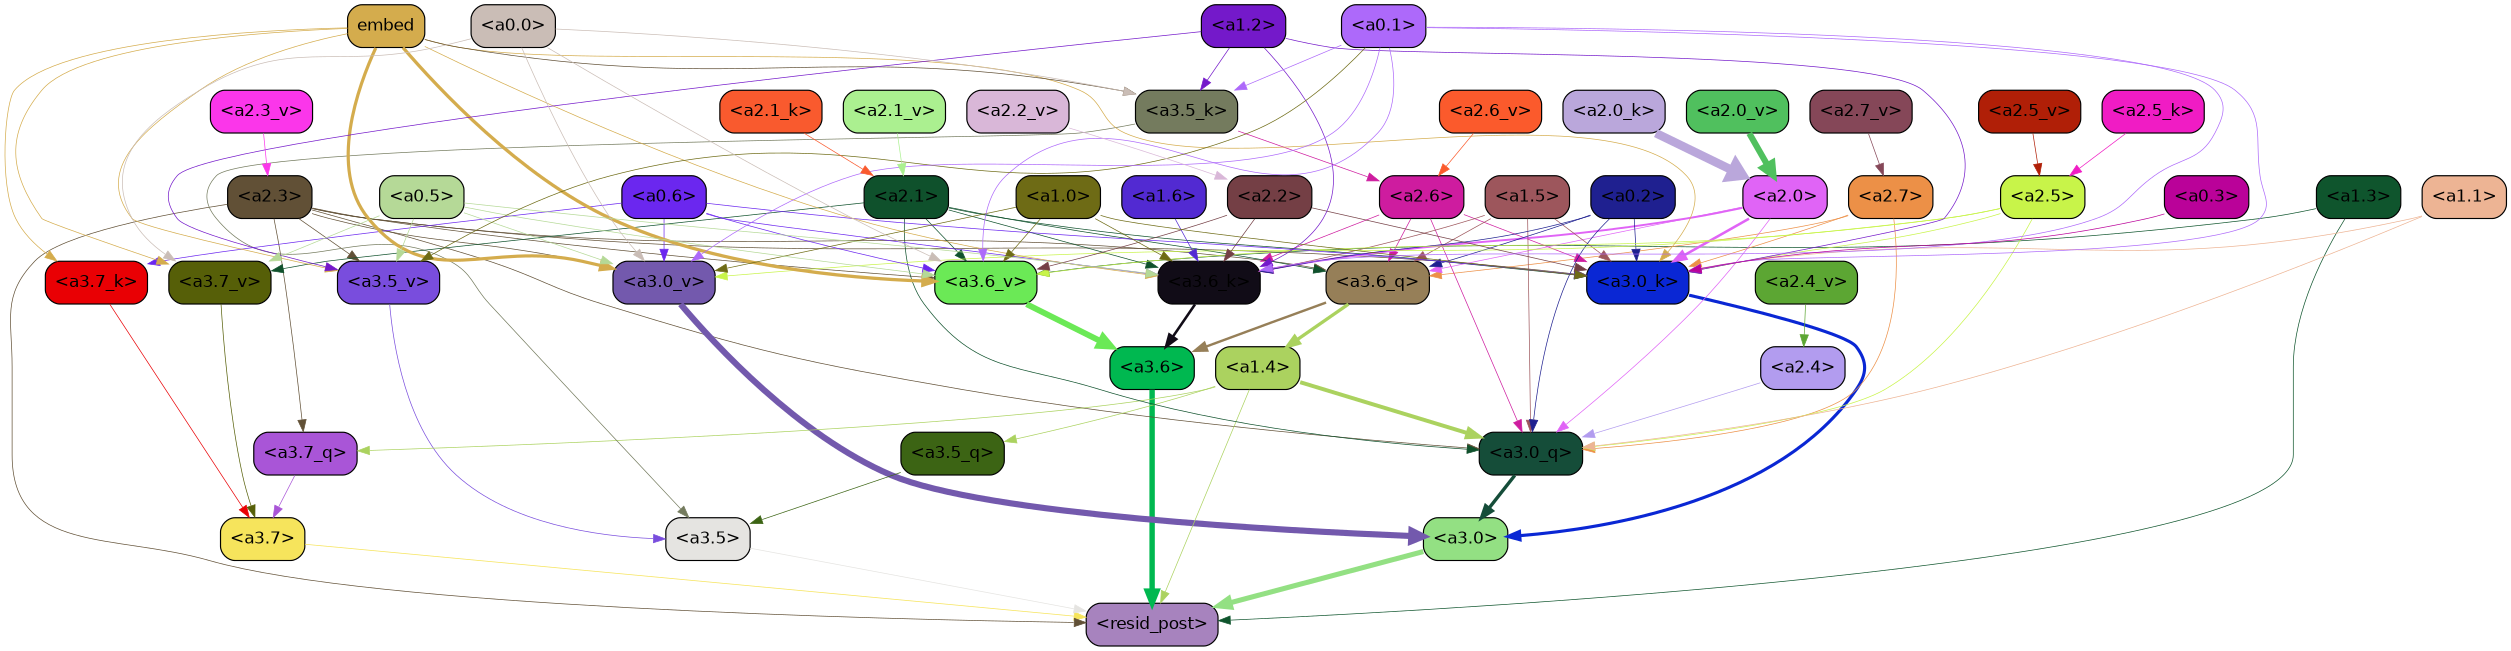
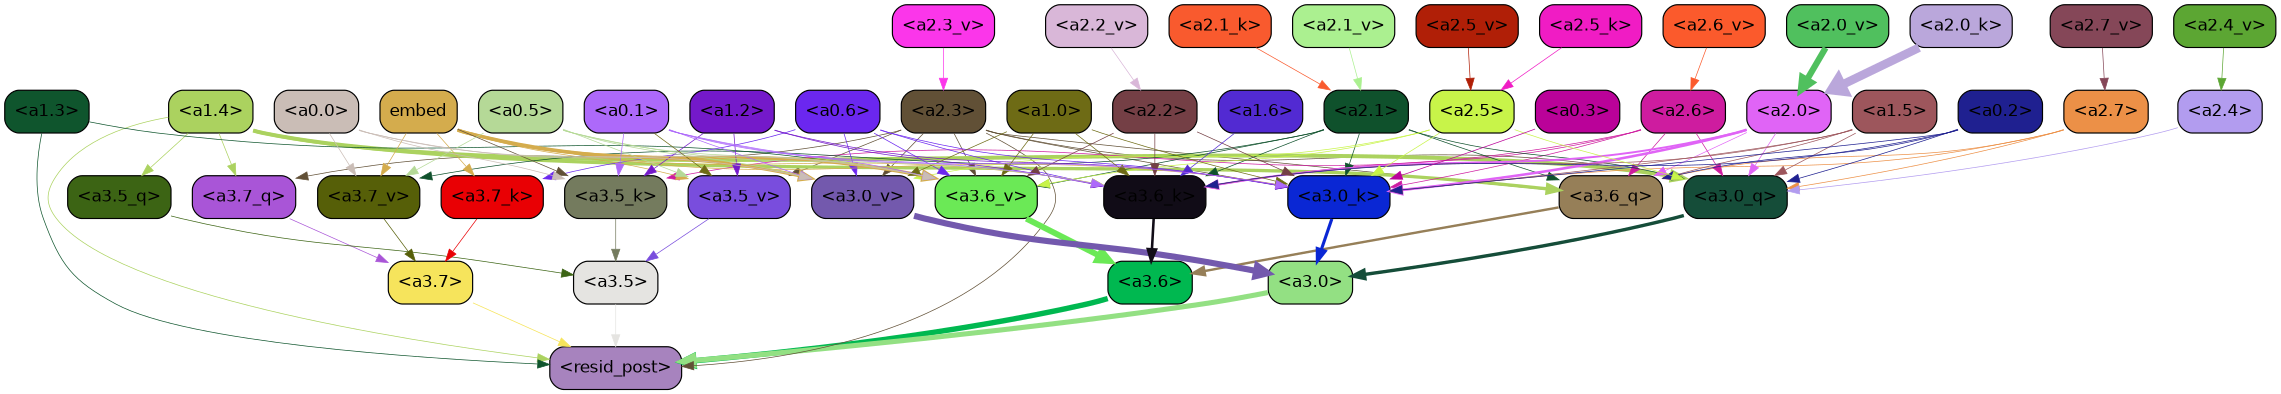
edge "<a3.5_k>" -> "<a2.6>": reversed
node "<a1.1>": removed
edge "<a3.6_q>" -> "<a1.4>": reversed
